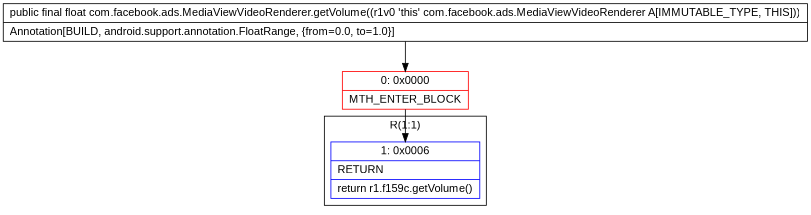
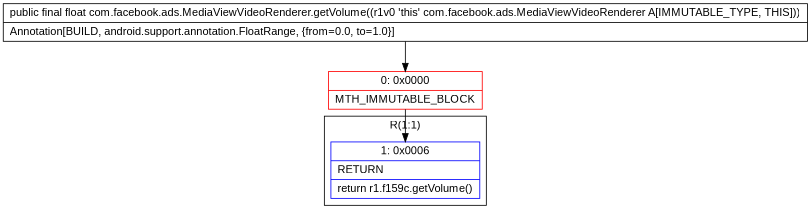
node "0: 0x0000": text "MTH_ENTER_BLOCK" -> "MTH_IMMUTABLE_BLOCK"
